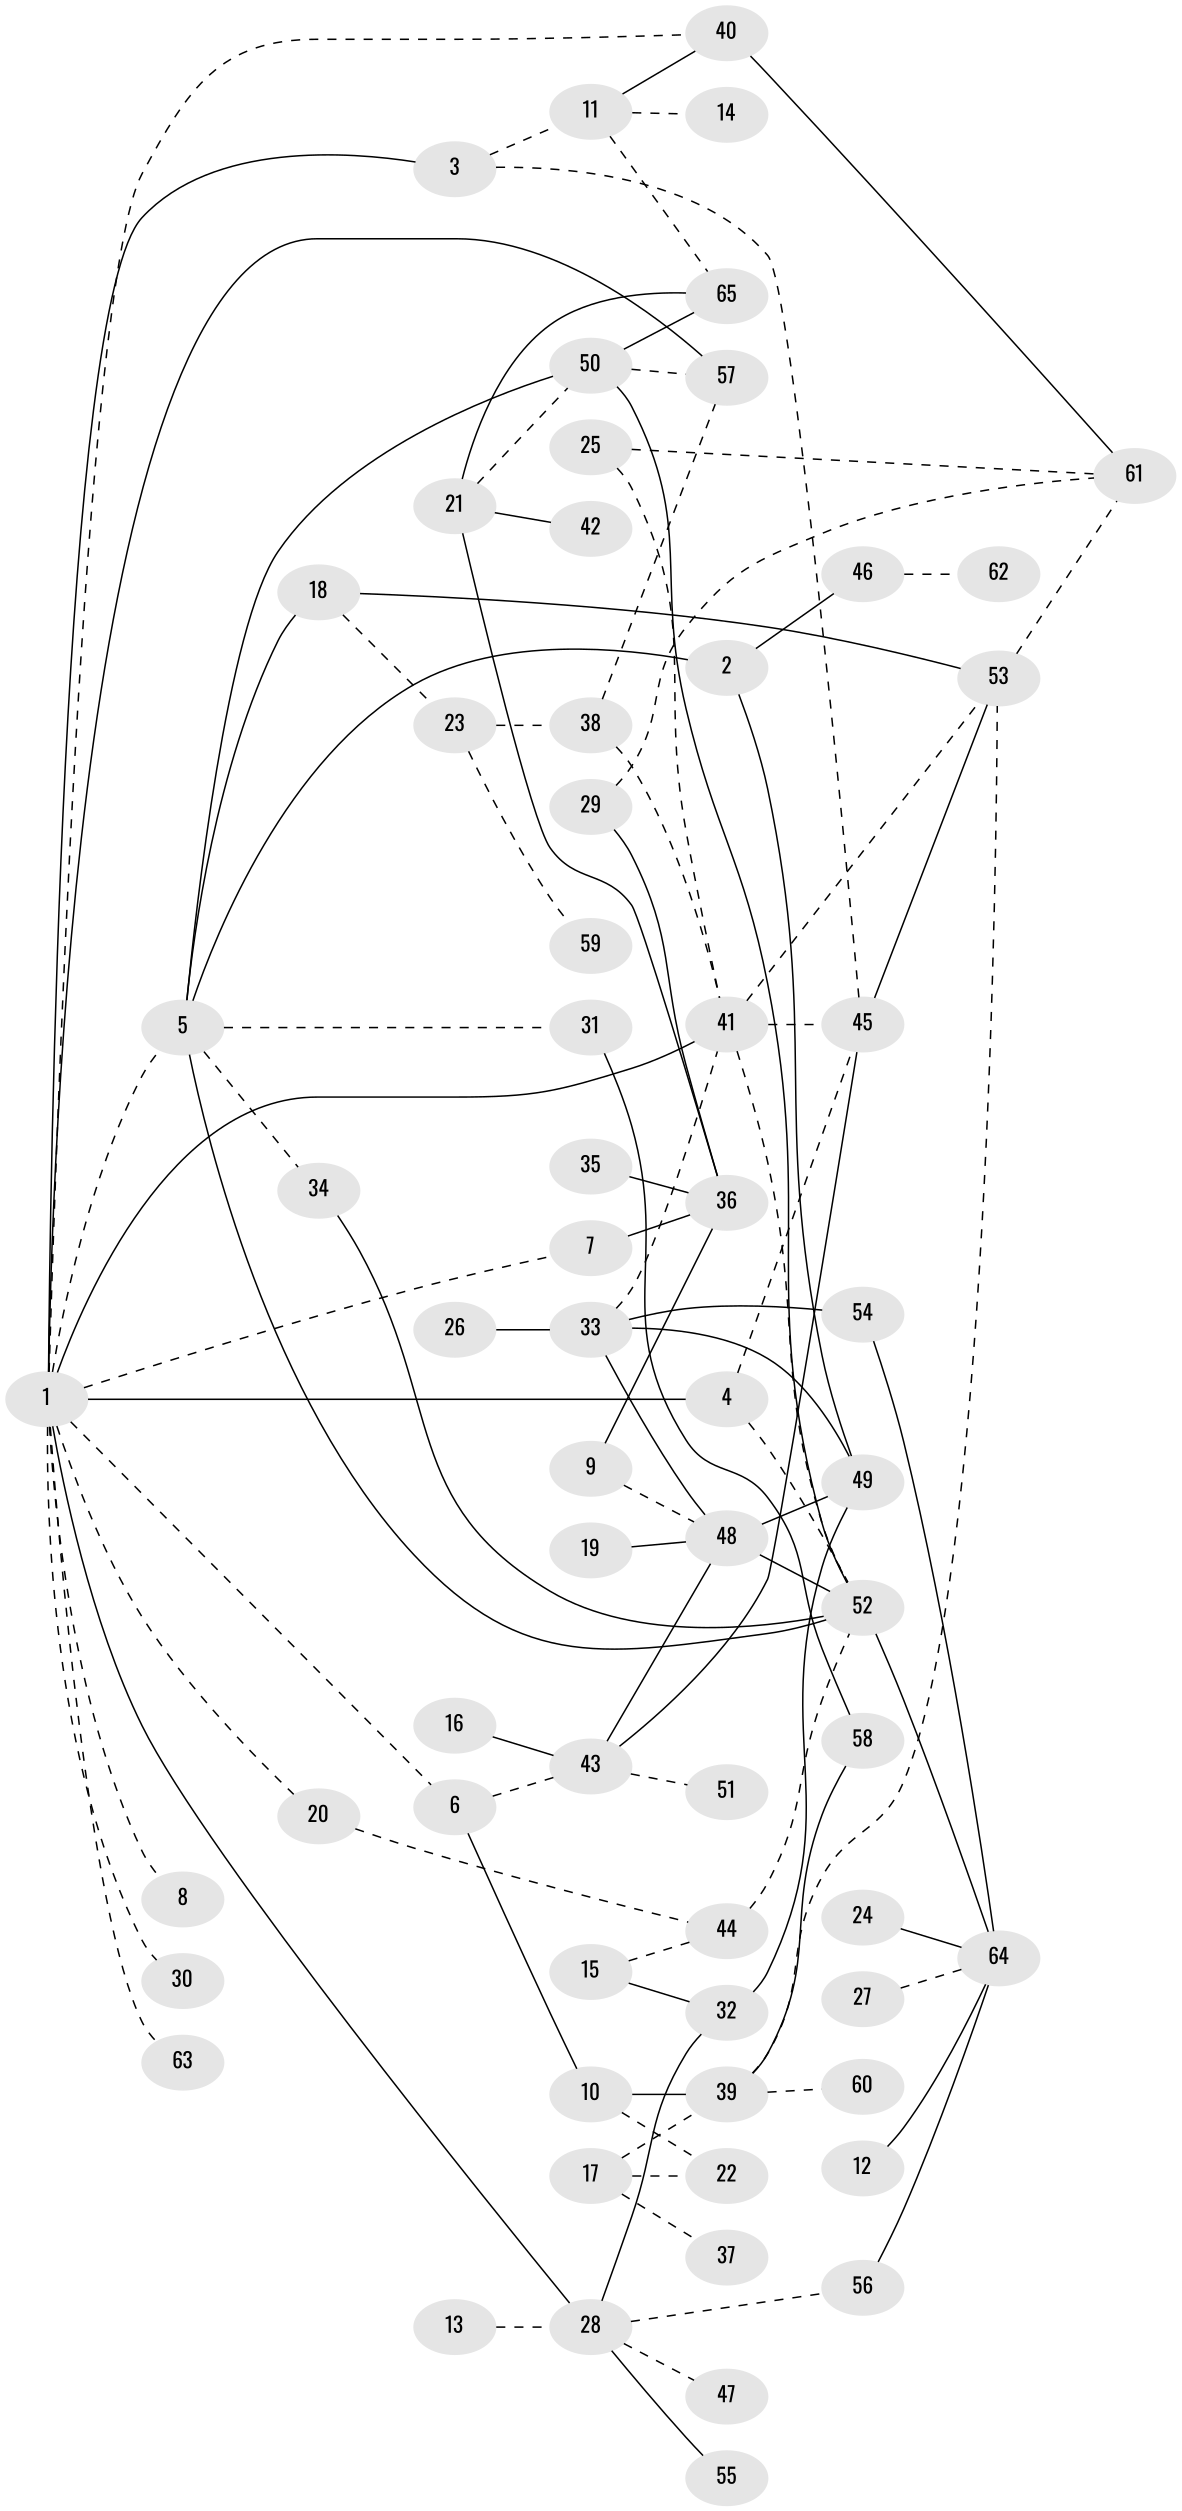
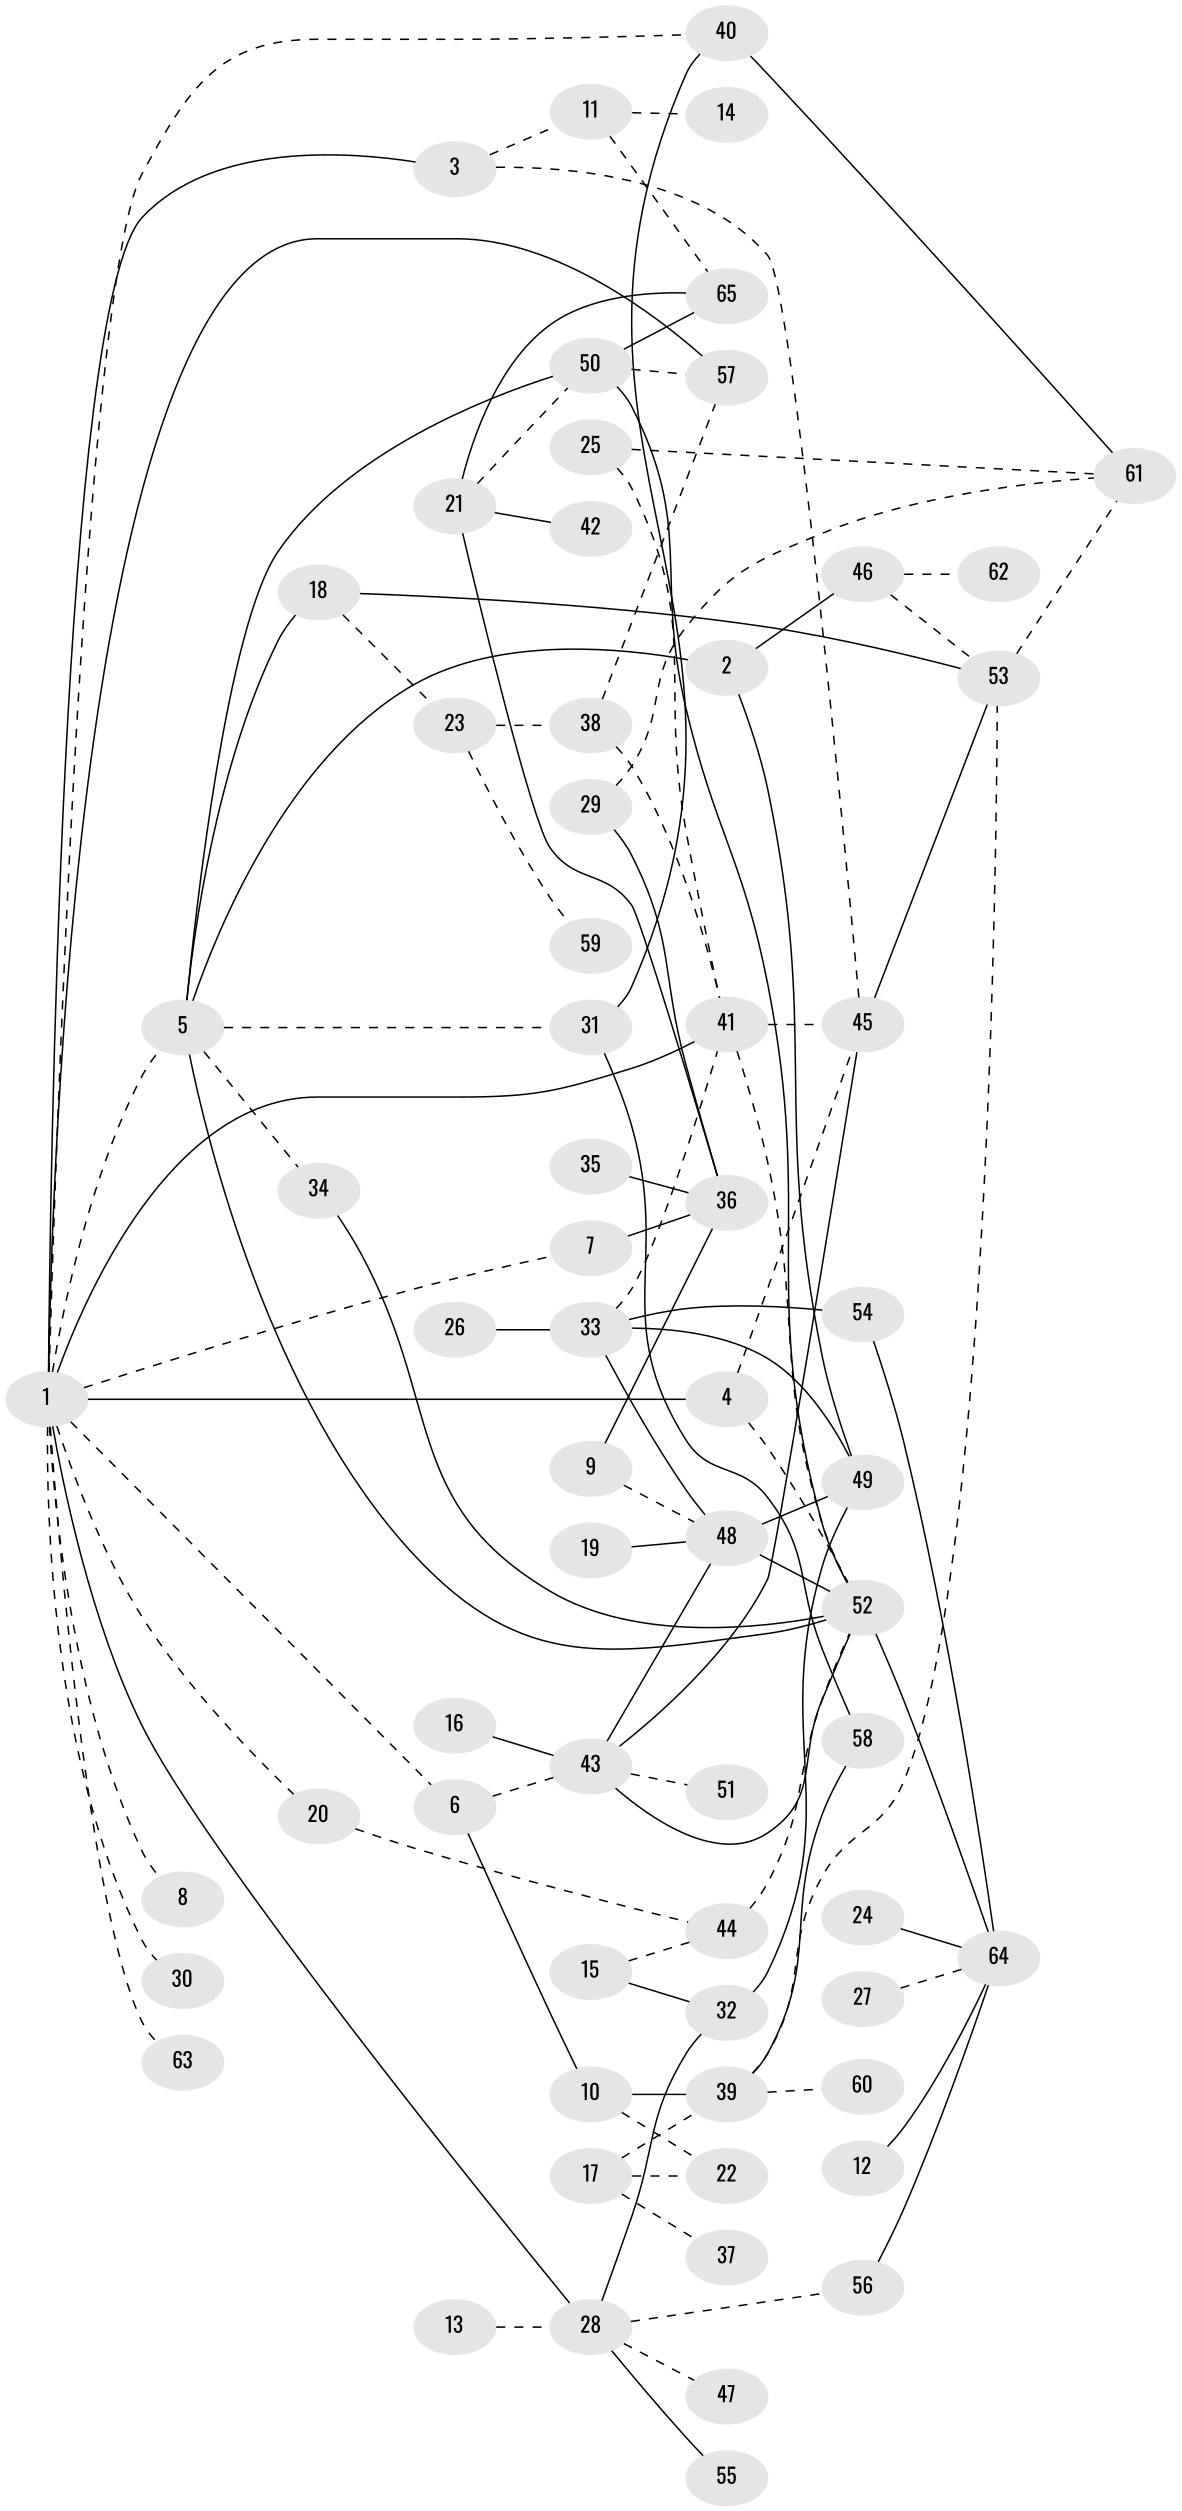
edge "40" -- "11": now "40" -- "31"
edge "53" -- "41": now "53" -- "46"
edge "52" -- "43": added
